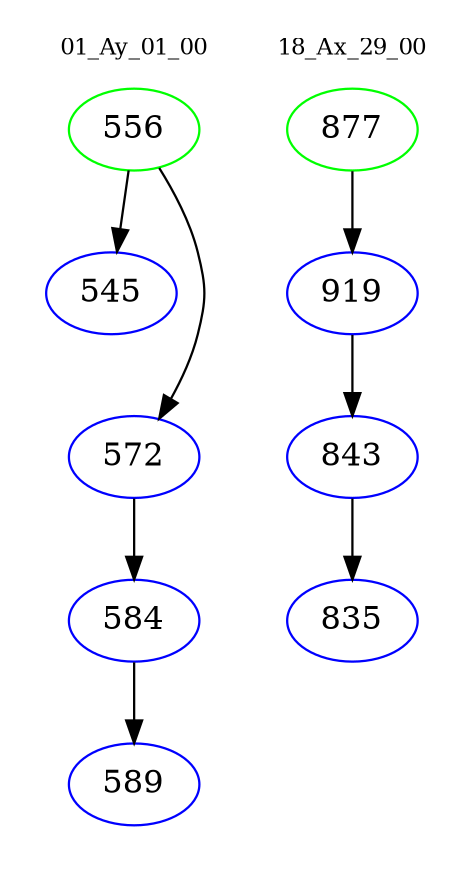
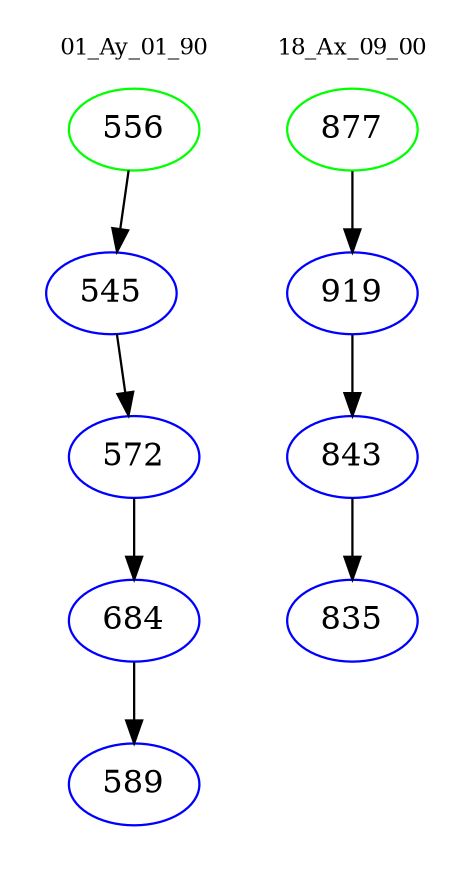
cluster "01_Ay_01_00": label "01_Ay_01_00" -> "01_Ay_01_90"
cluster "18_Ax_29_00": label "18_Ax_29_00" -> "18_Ax_09_00"
edge "556" -> "572": now "545" -> "572"
node "584": label "584" -> "684"
